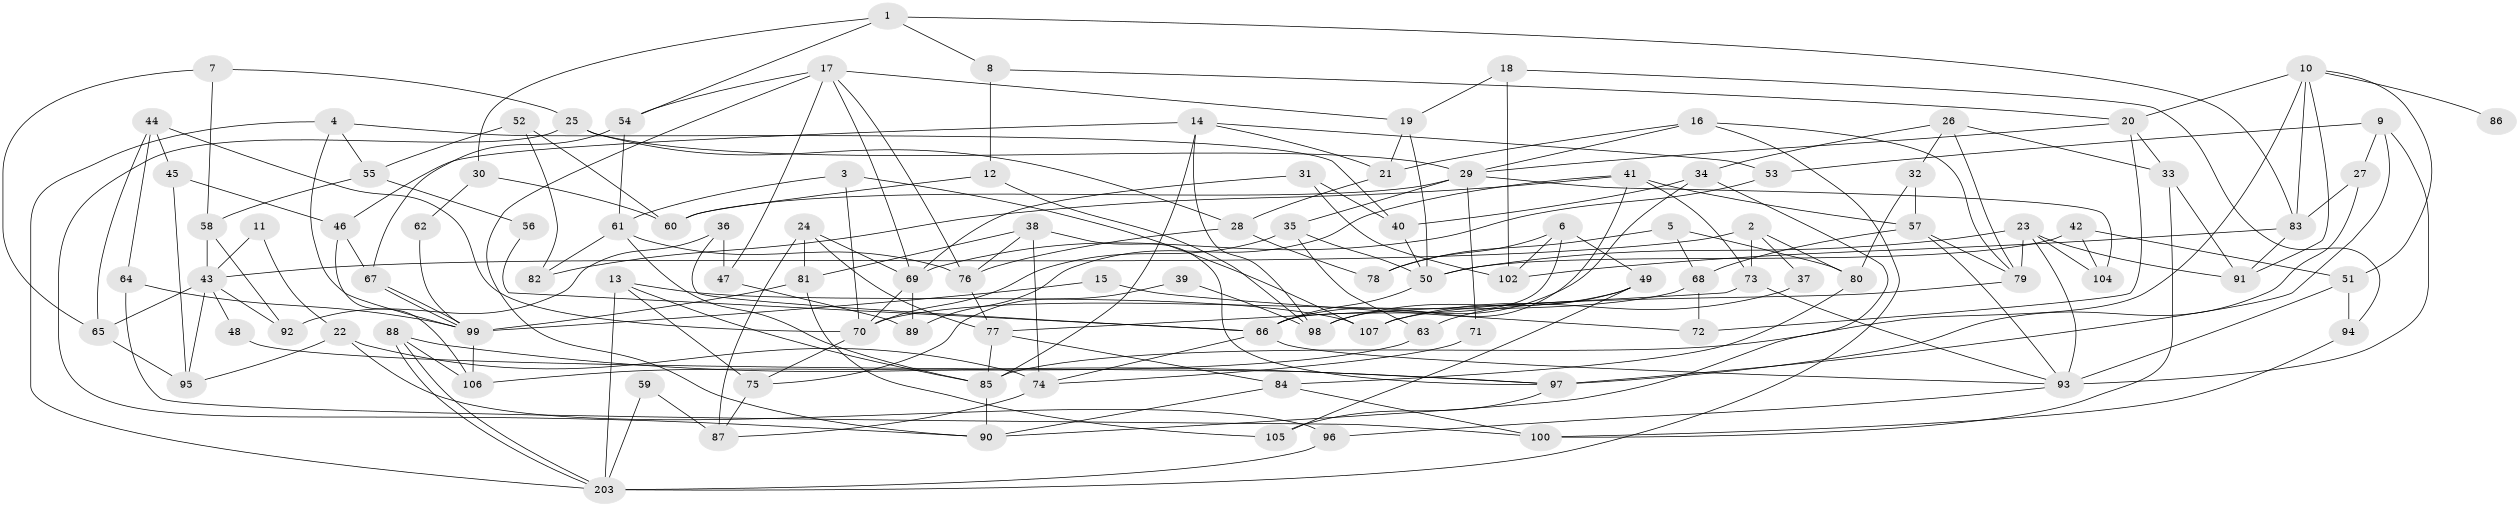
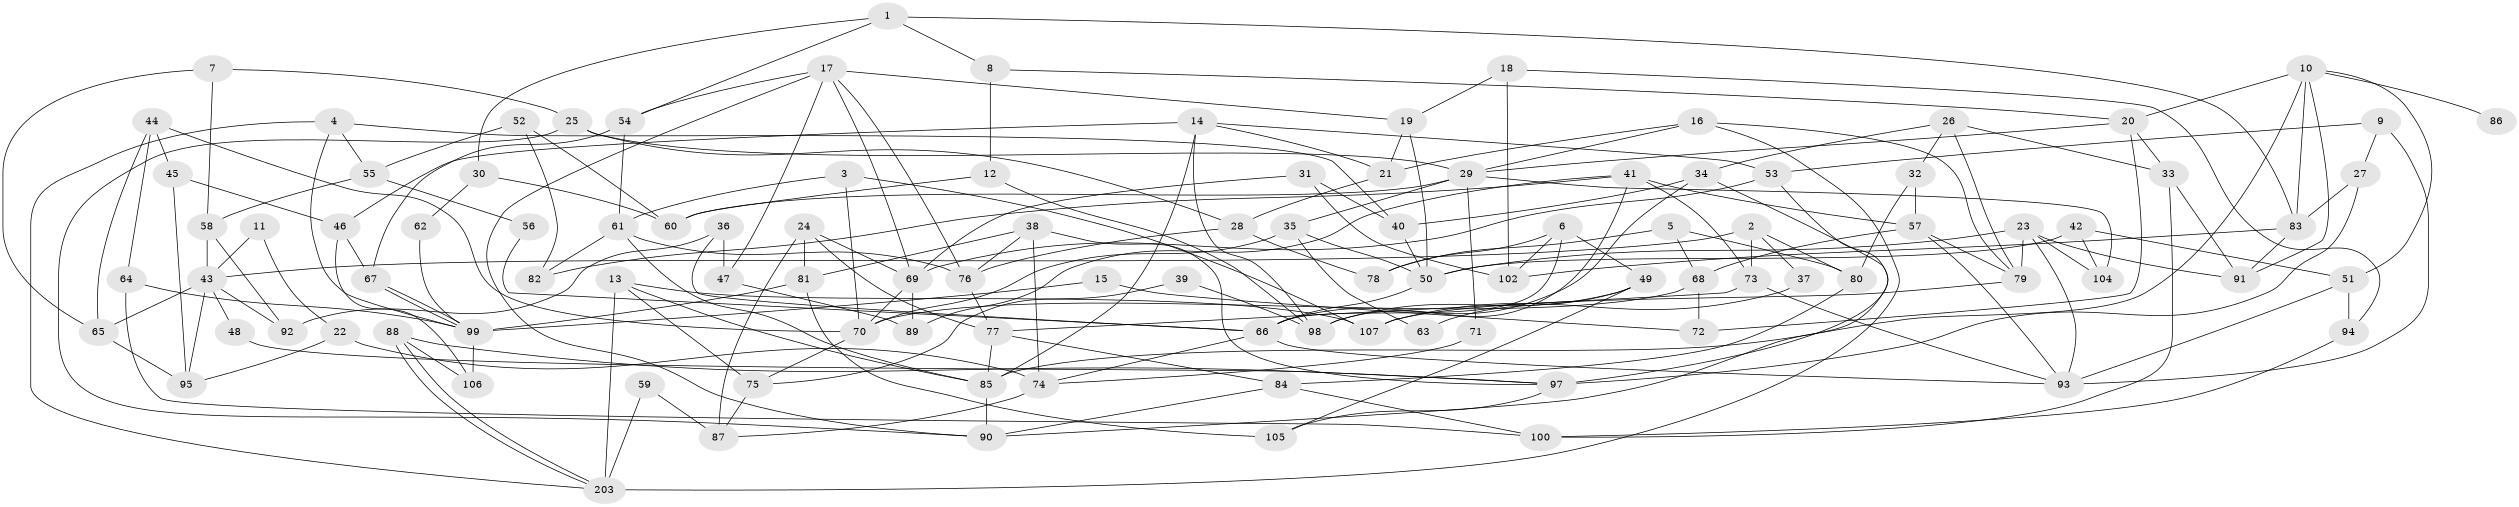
edge "9" -- "97": now "53" -- "97"
edge "63" -- "106": removed
node "96": removed
